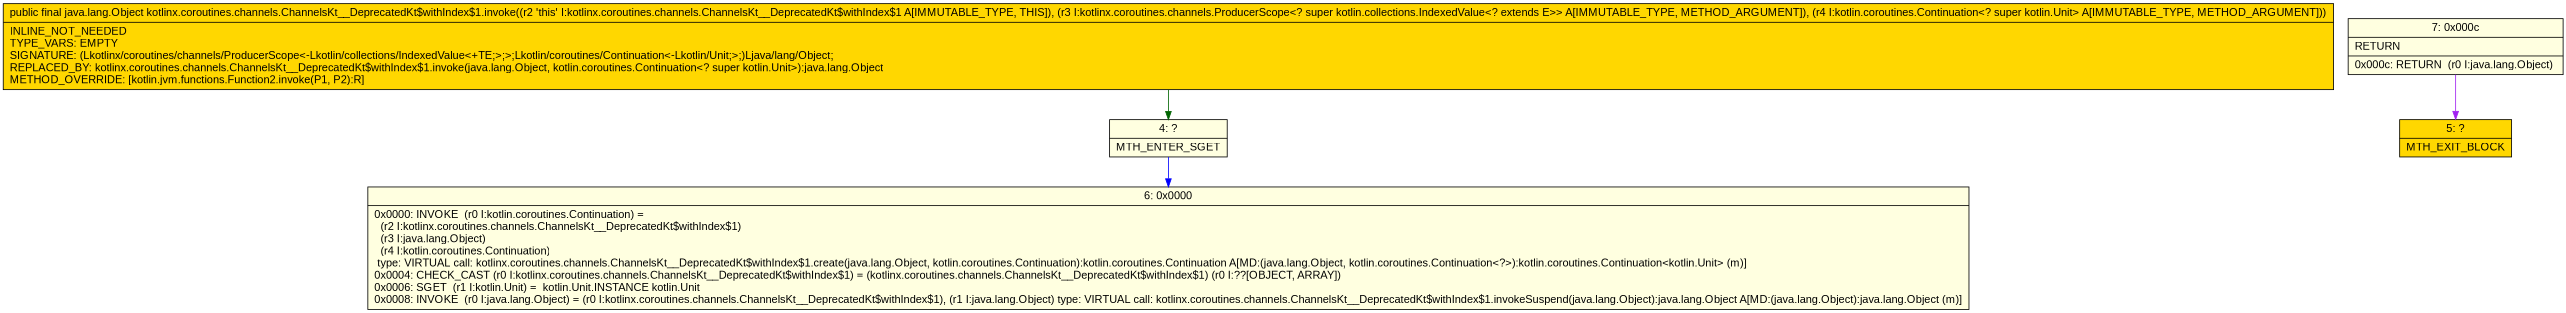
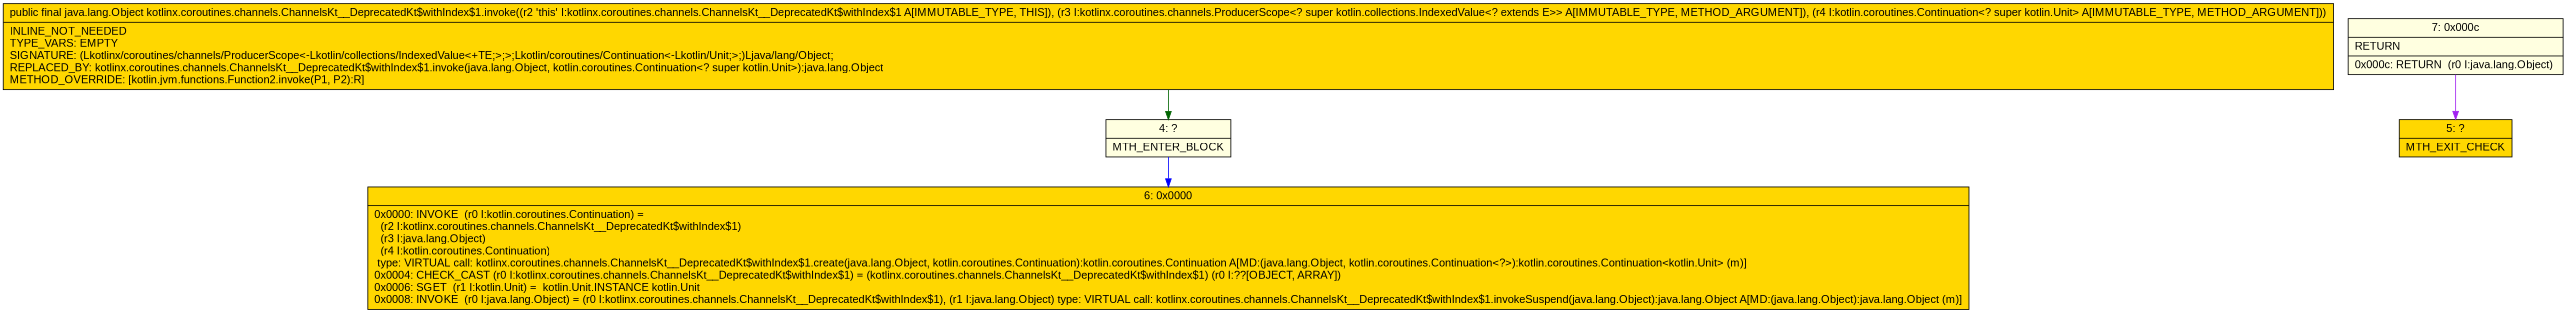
node "4: ?": text "MTH_ENTER_SGET" -> "MTH_ENTER_BLOCK"
node "5: ?": text "MTH_EXIT_BLOCK" -> "MTH_EXIT_CHECK"
node "6: 0x0000": fillcolor lightyellow -> gold
